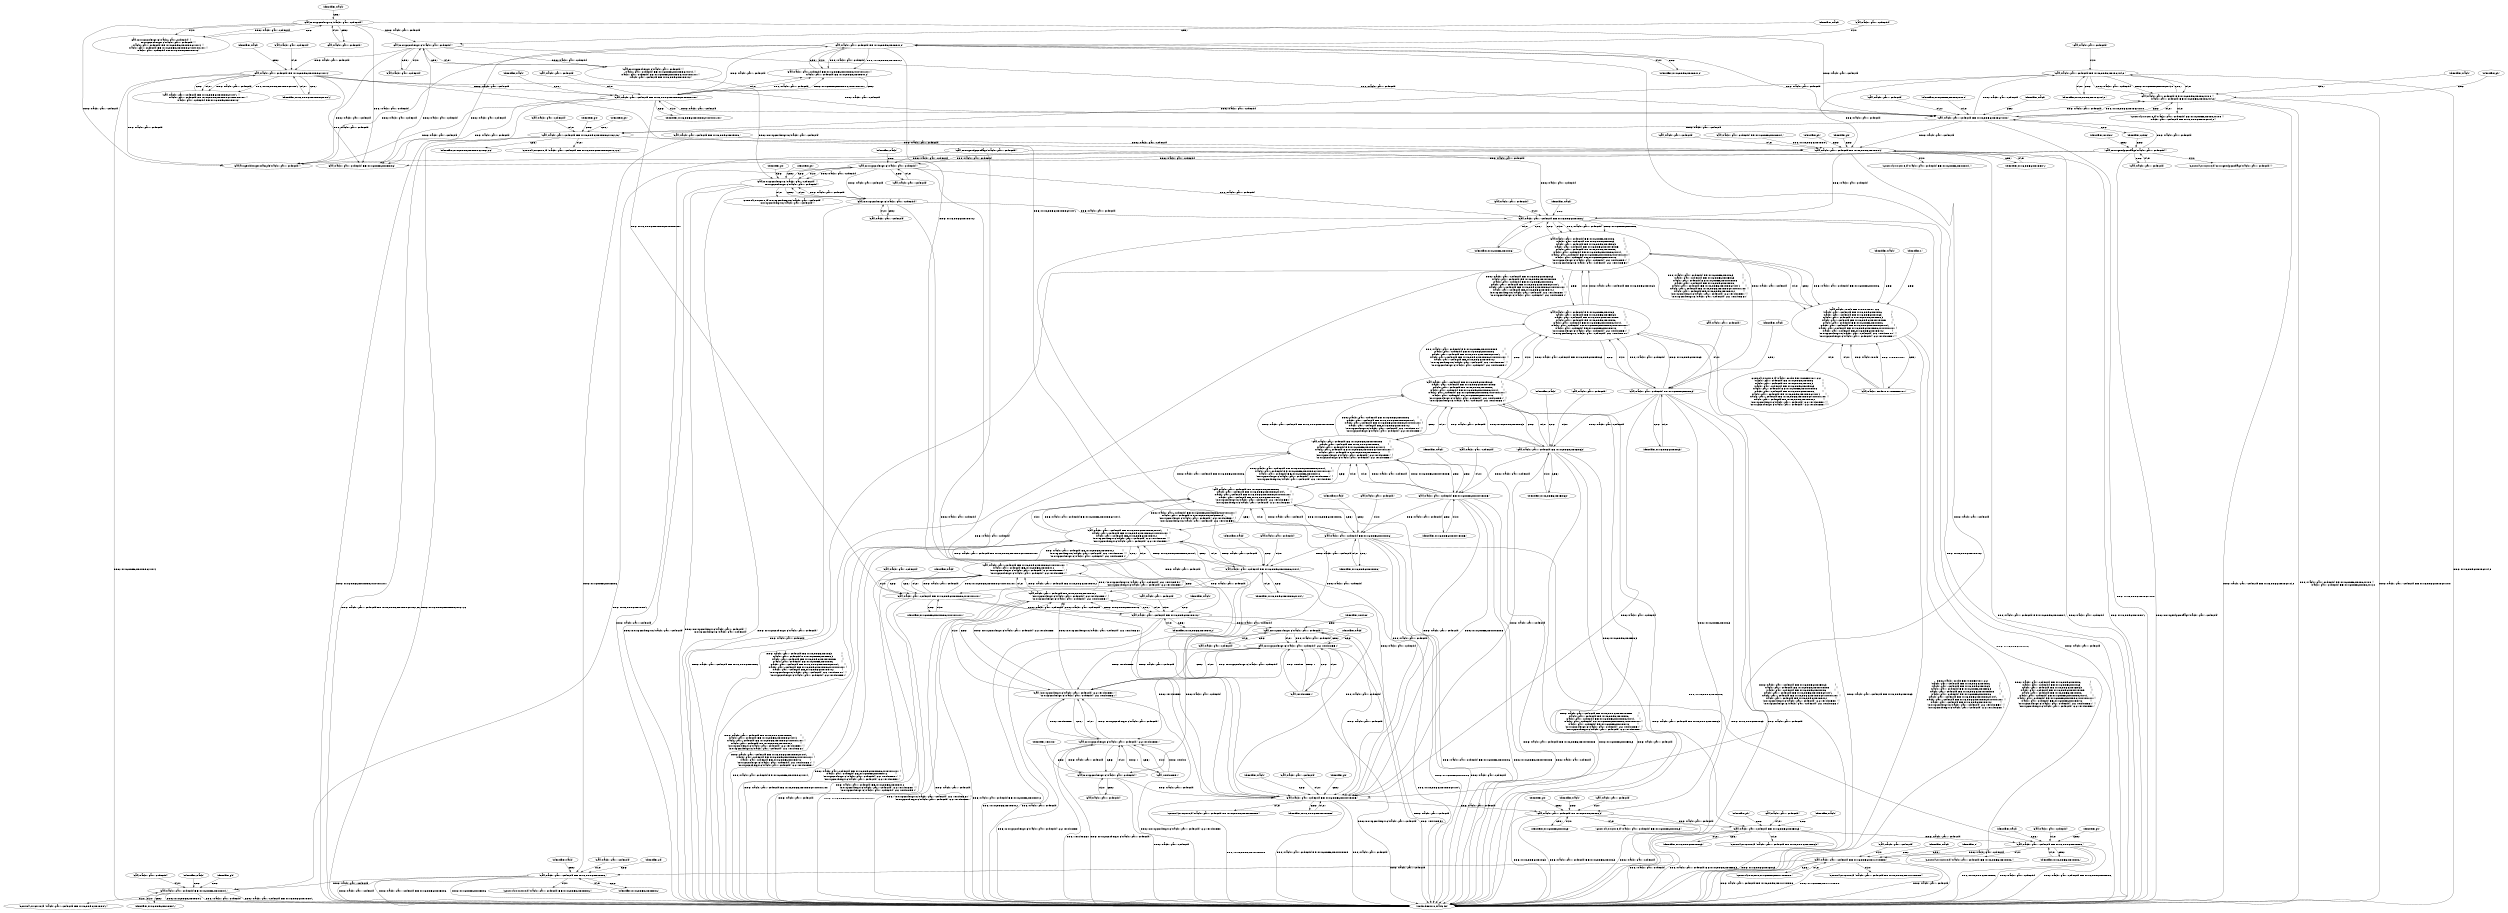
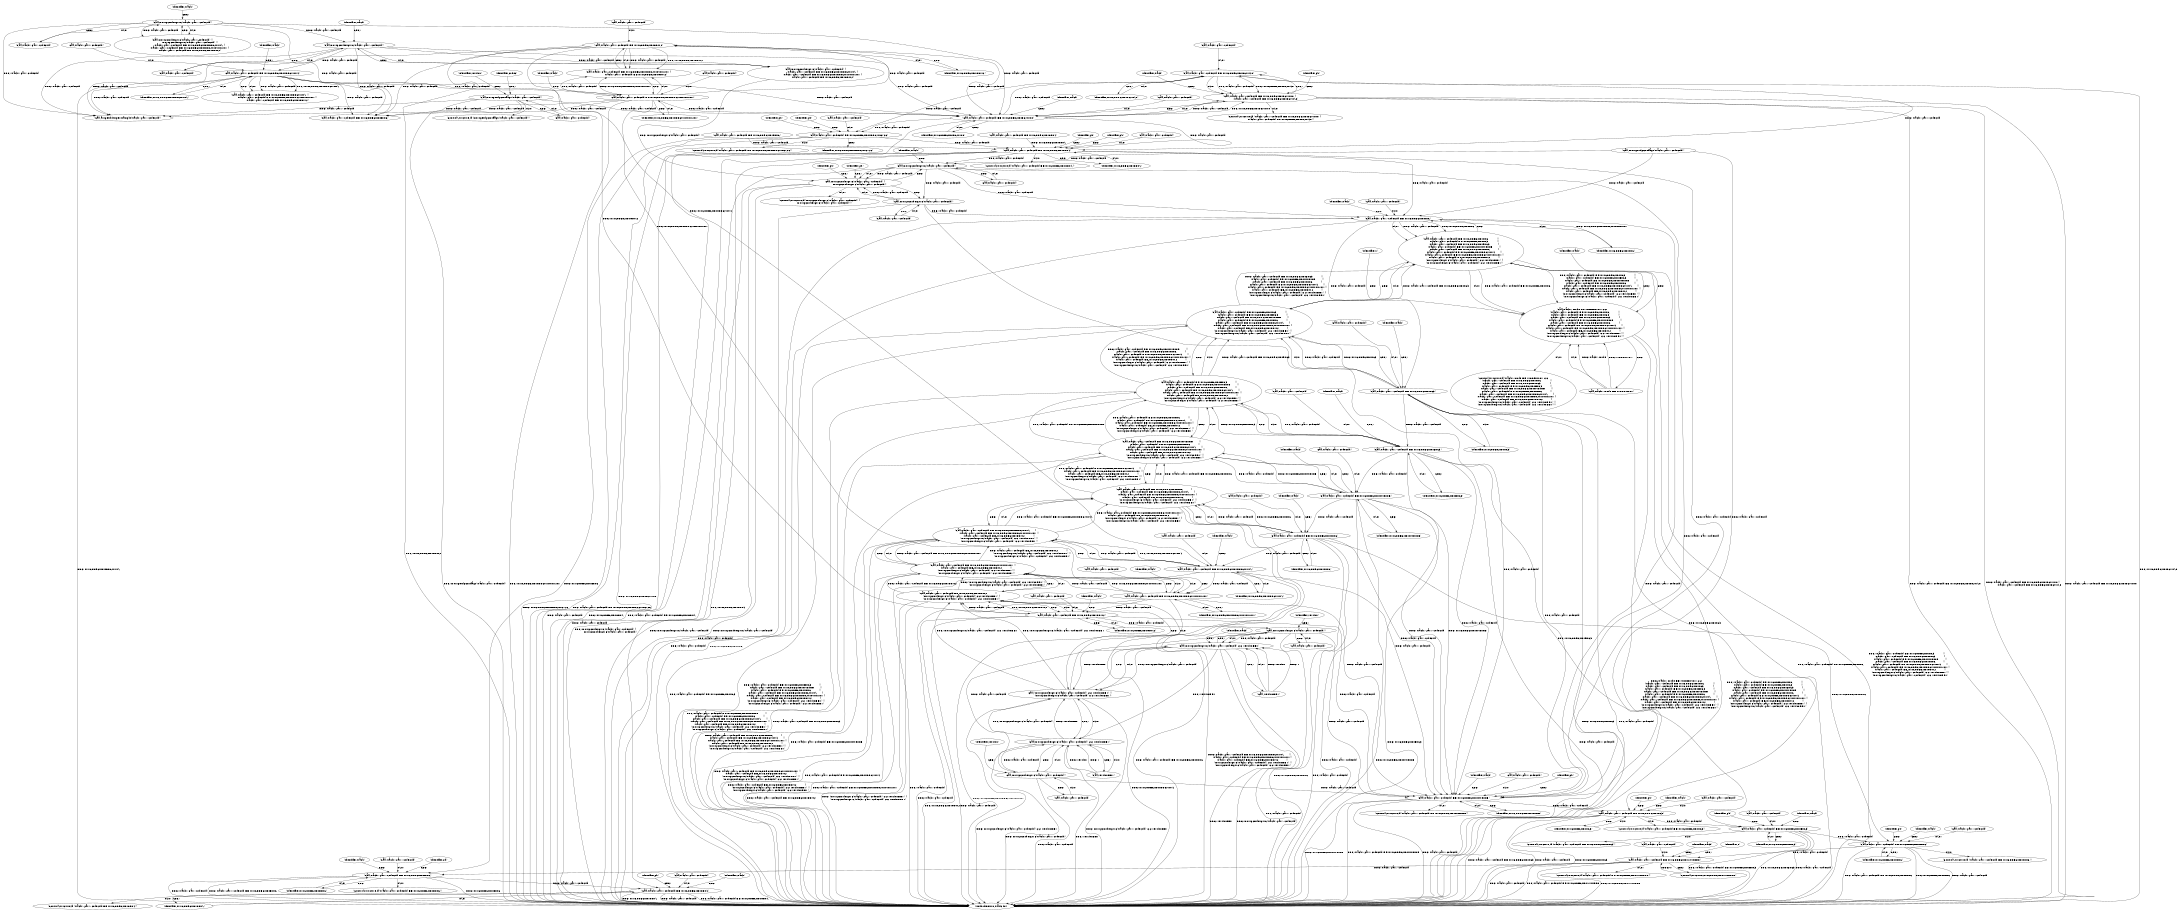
edge "(Call,track->par->codec_id == AV_CODEC_ID_PCM_U8)" -> "(Identifier,codec)": now "(Call,track->par->codec_id == AV_CODEC_ID_PCM_U8)" -> "(Identifier,AV_CODEC_ID_PCM_U8)"
edge "(Call,track->par->codec_id == AV_CODEC_ID_AAC)" -> "(Identifier,AV_CODEC_ID_AAC)": label "CFG: " -> "DDG: AV_CODEC_ID_ADPCM_IMA_WAV"
edge "(Call,track->par->codec_id == AV_CODEC_ID_PCM_S8)" -> "(MethodReturn,static int)": reversed
edge "(ControlStructure,AV_CODEC_ID_WMAPRO)" -> "(Call,track->par->codec_id == AV_CODEC_ID_WMAPRO)": label "AST: " -> "ADPCM: "
